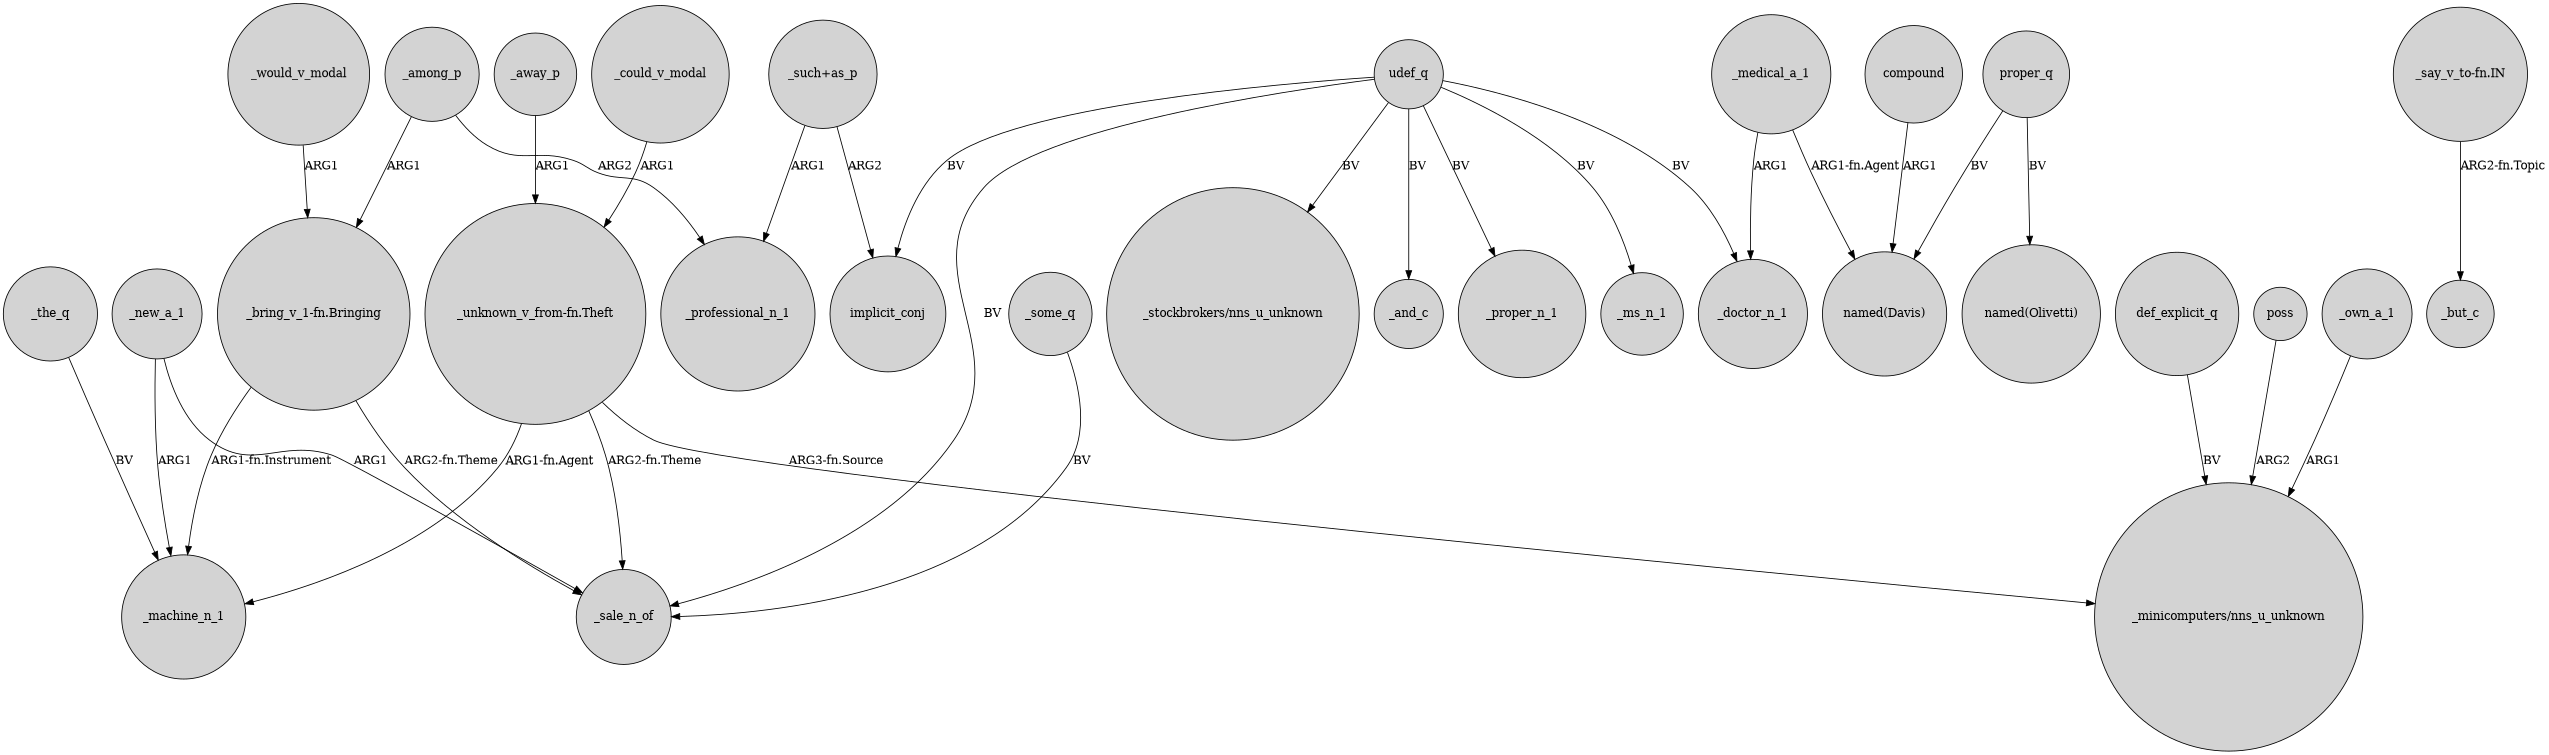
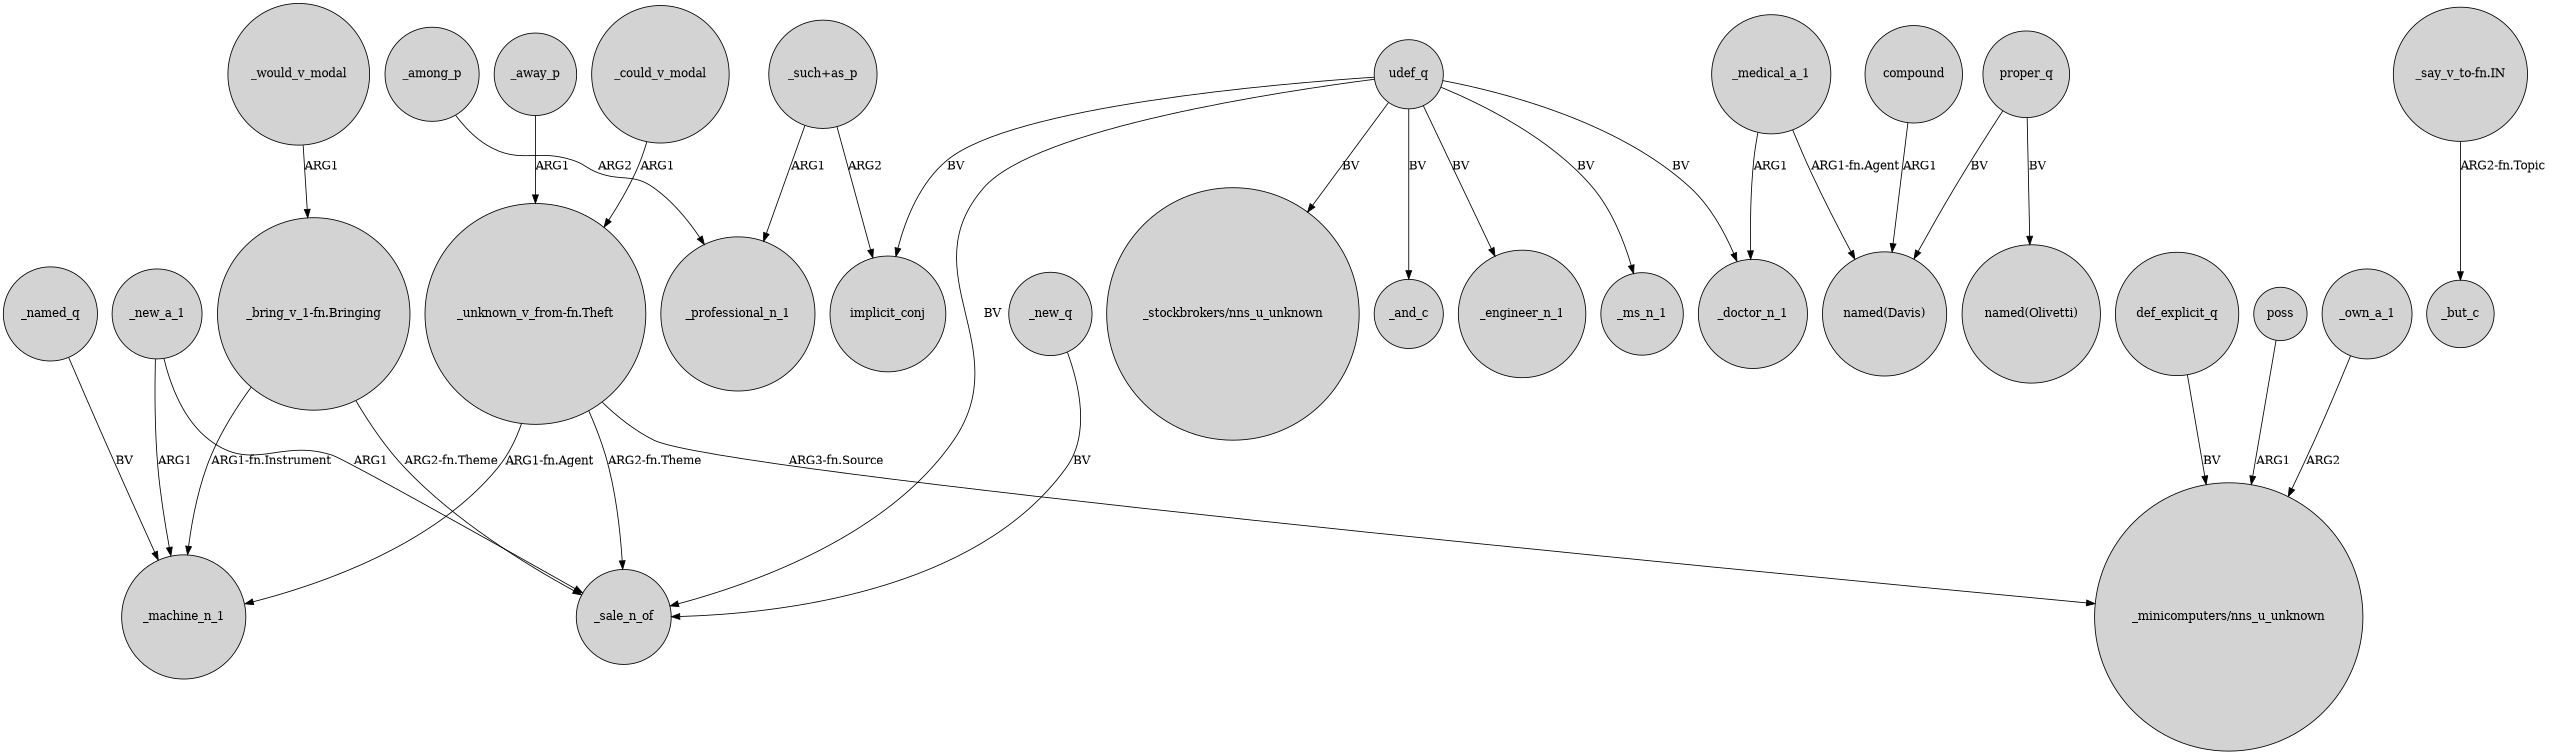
edge "_among_p" -> "_bring_v_1-fn.Bringing": removed, label "ARG1"
node "_the_q": label "_the_q" -> "_named_q"
node "_some_q": label "_some_q" -> "_new_q"
node "_proper_n_1": label "_proper_n_1" -> "_engineer_n_1"
edge "poss" -> "_minicomputers/nns_u_unknown": label "ARG2" -> "ARG1"
edge "_own_a_1" -> "_minicomputers/nns_u_unknown": label "ARG1" -> "ARG2"
